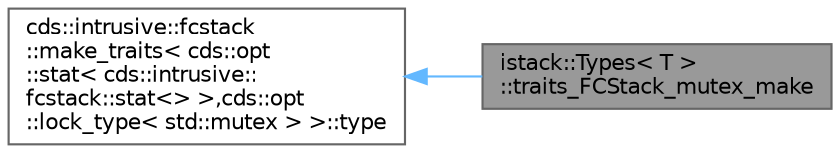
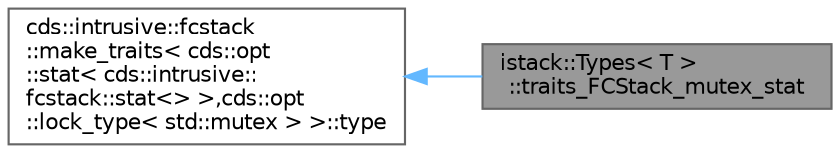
node "istack::Types< T > ::traits_FCStack_mutex_make": label "istack::Types< T > ::traits_FCStack_mutex_make" -> "istack::Types< T > ::traits_FCStack_mutex_stat"
